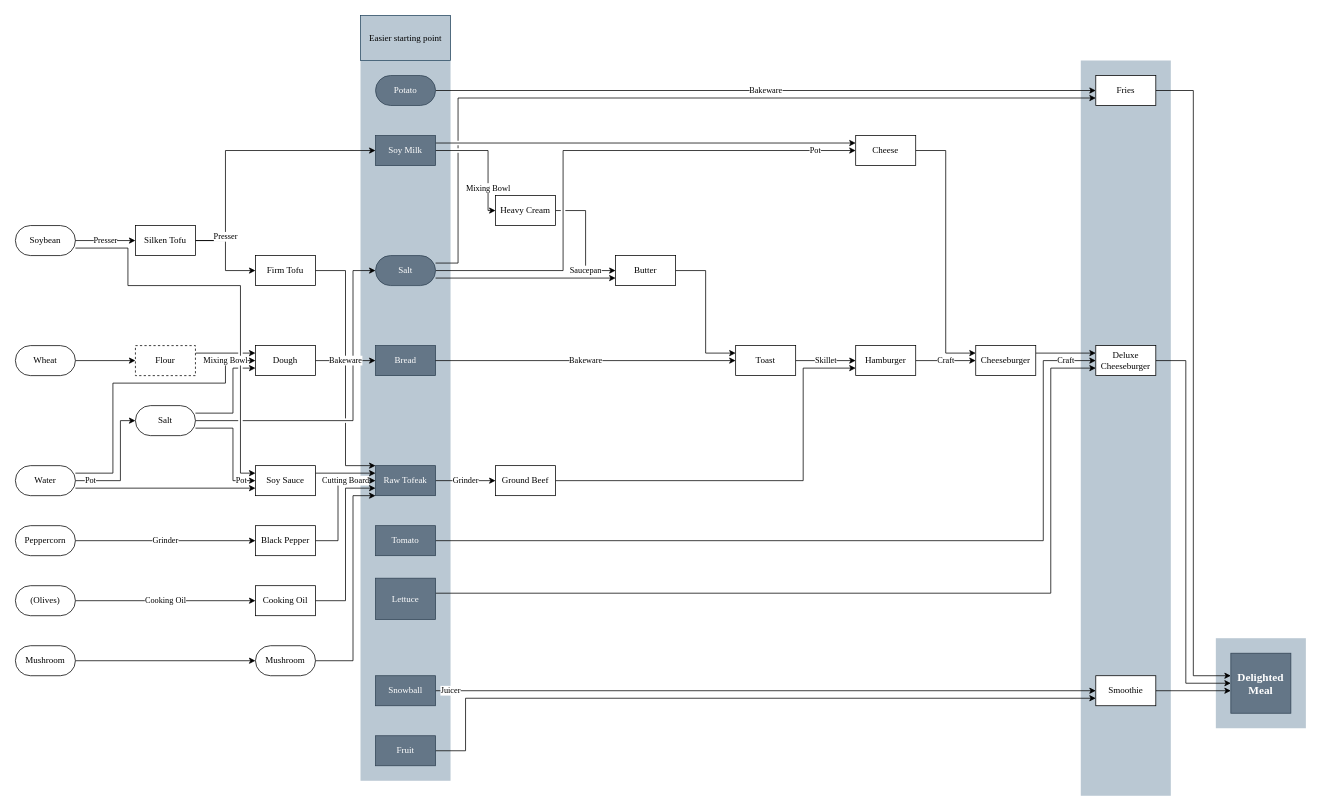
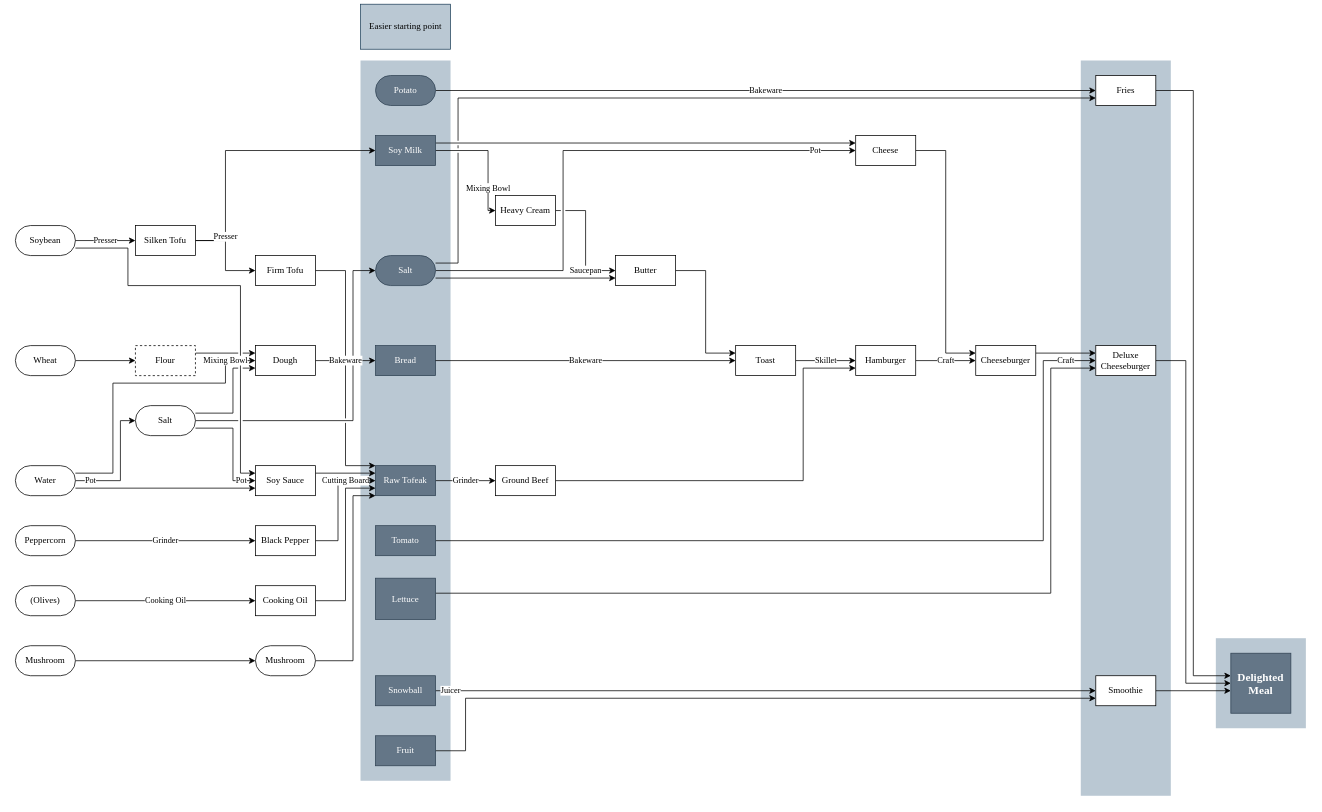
node "Easier starting point": moved (405, 38) -> (405, 27)
